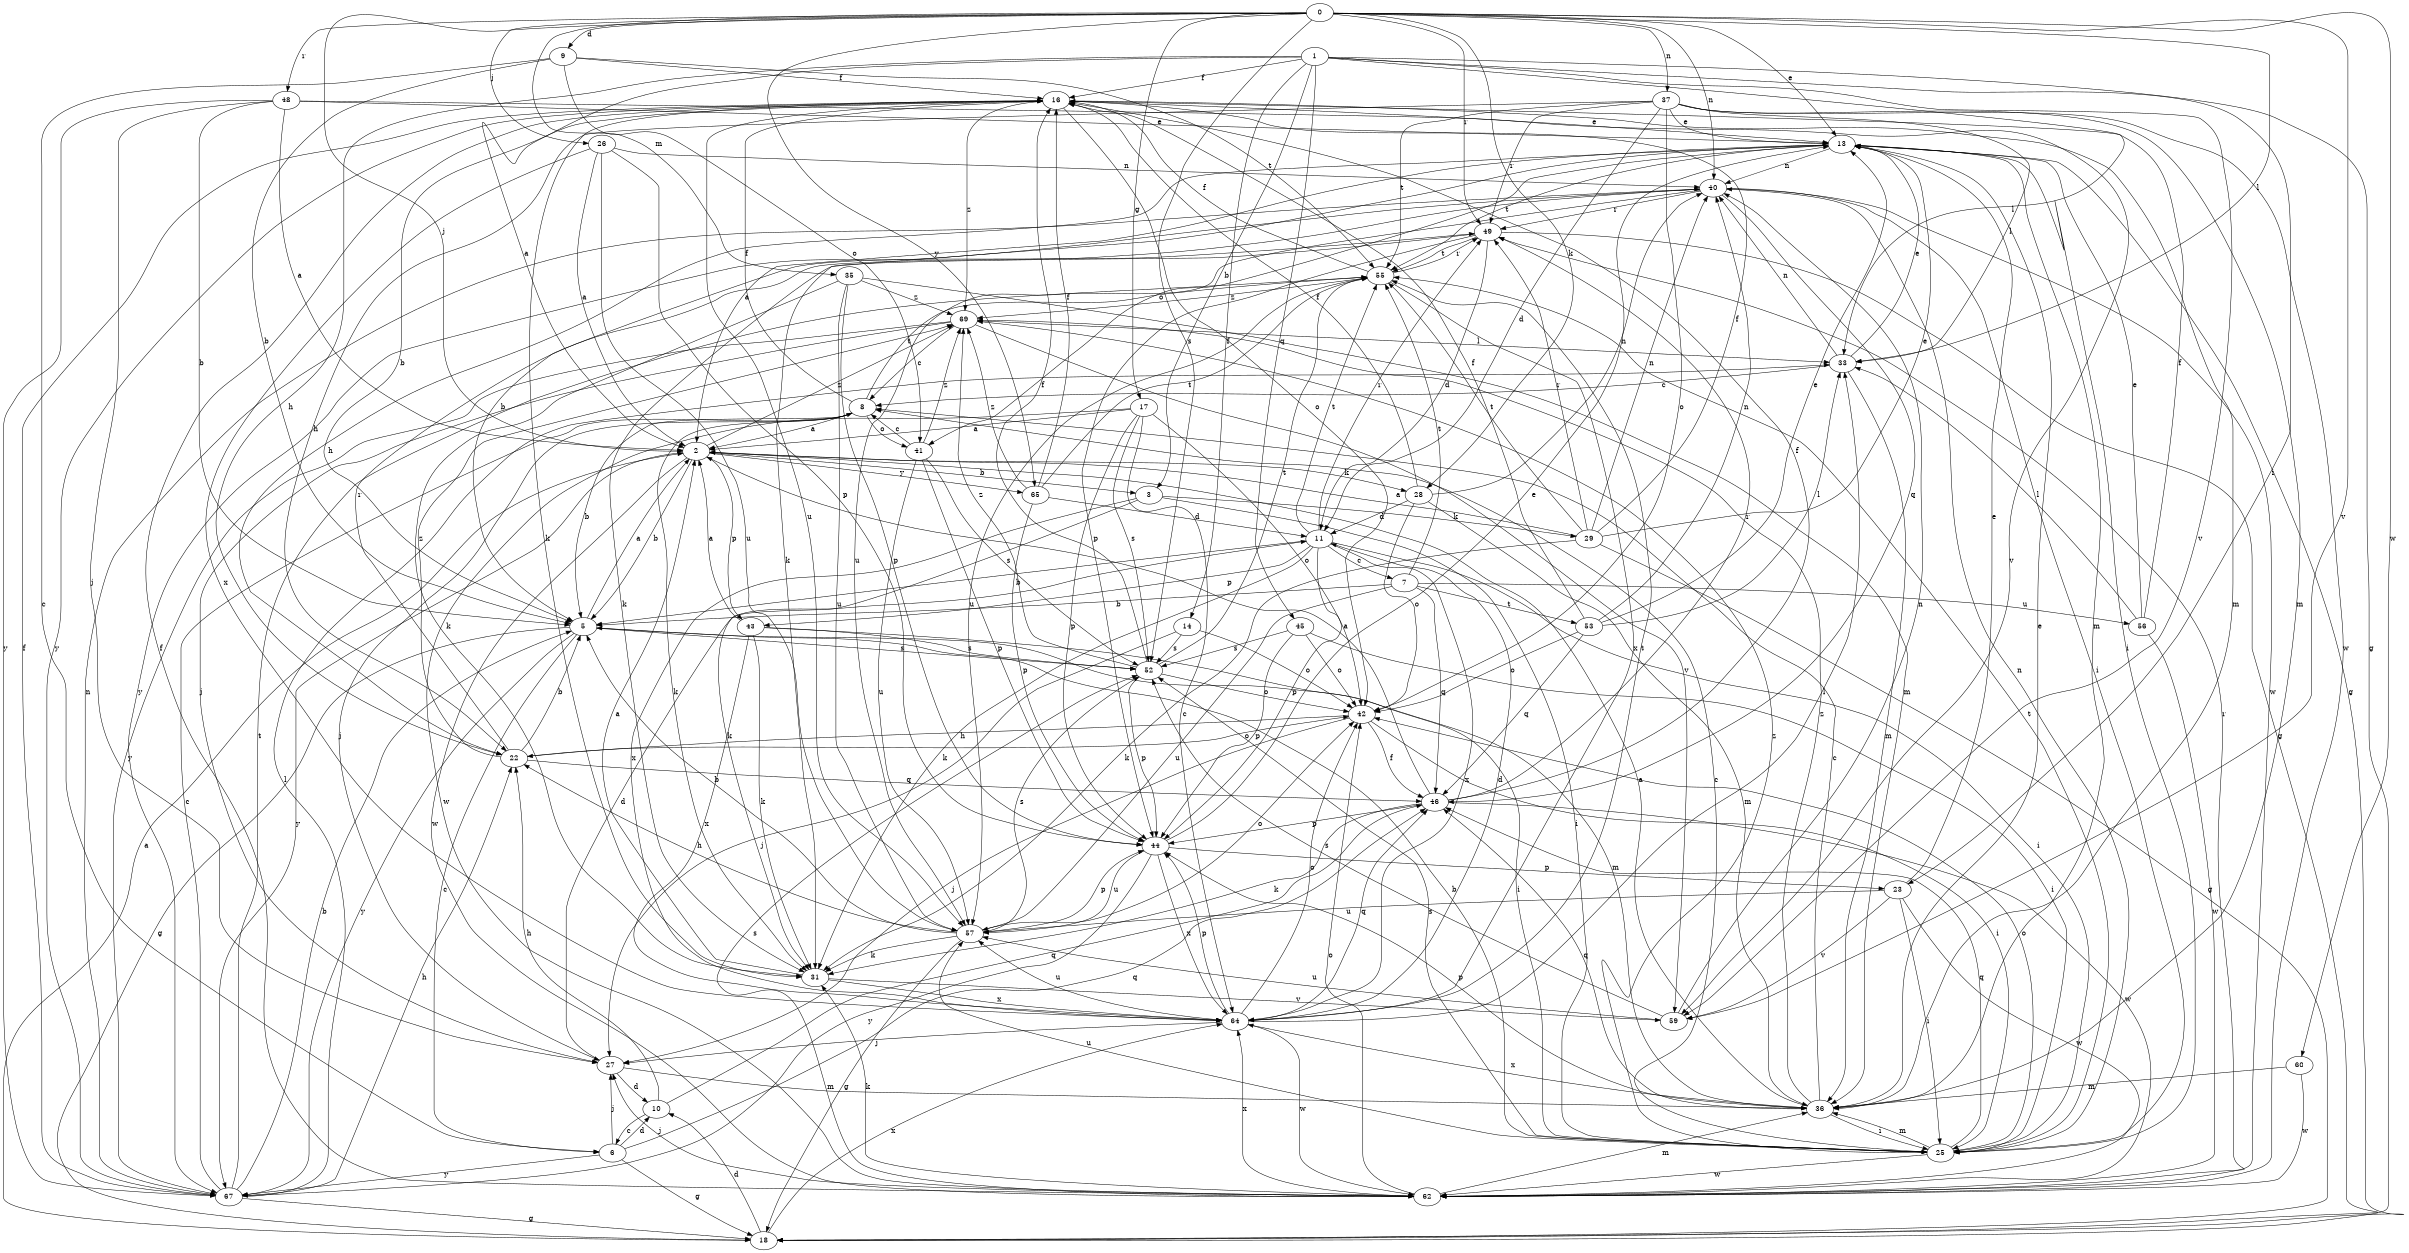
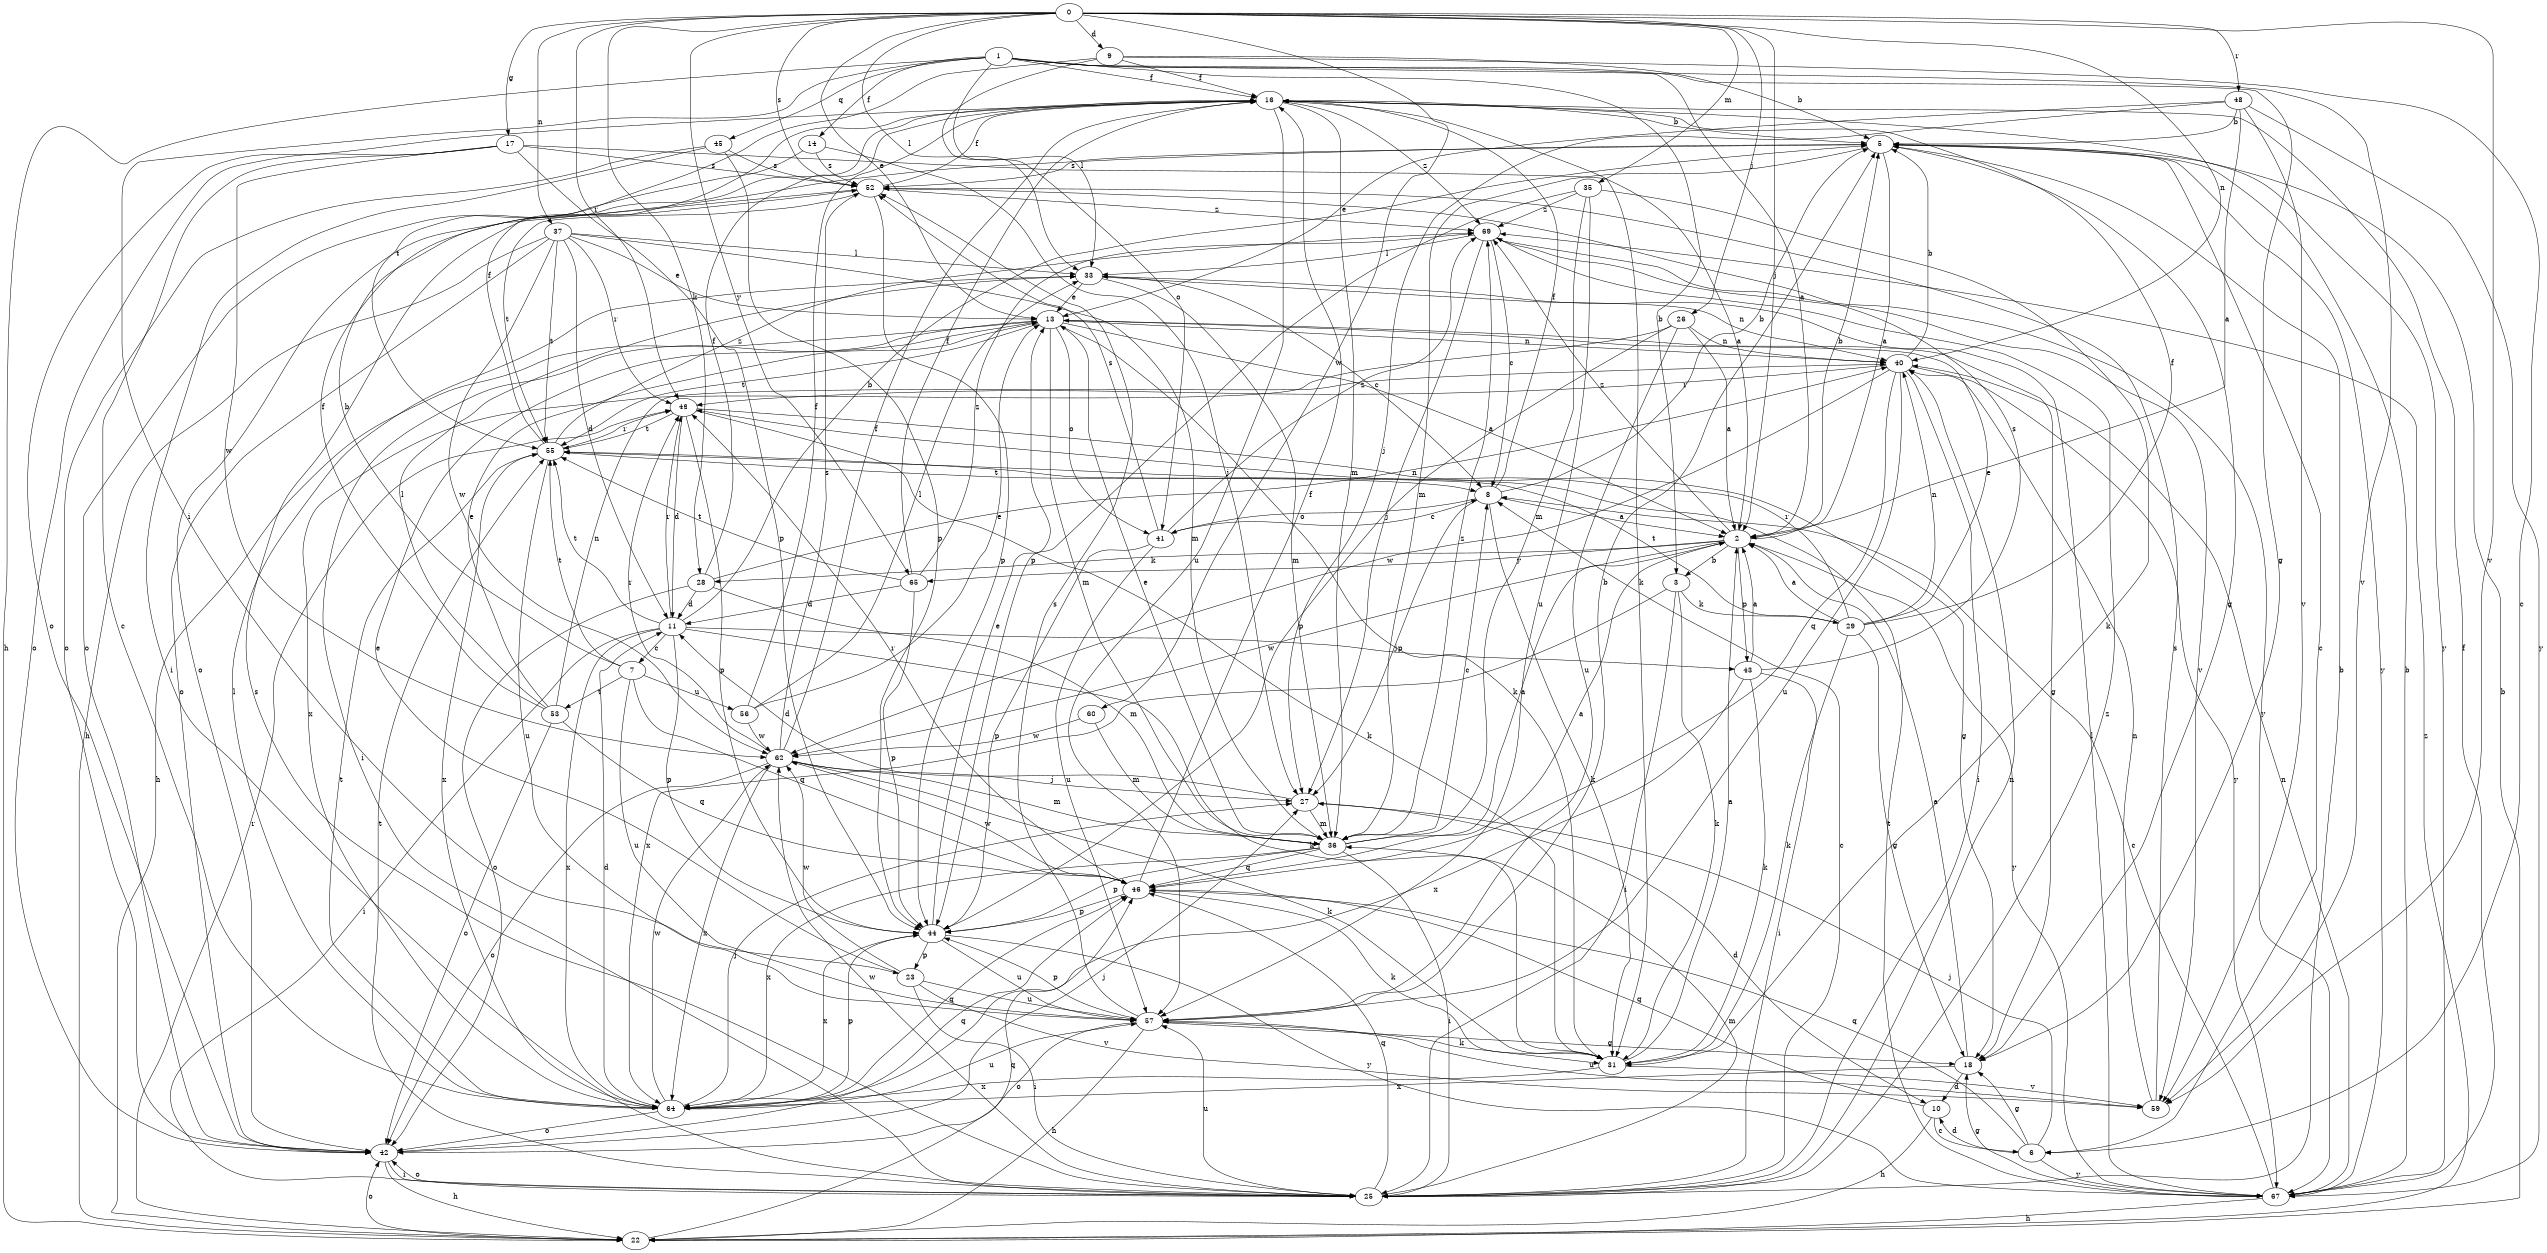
edge "16" -> "13": removed, label "e"
edge "8" -> "55": reversed
edge "42" -> "46": label "f" -> "q"
